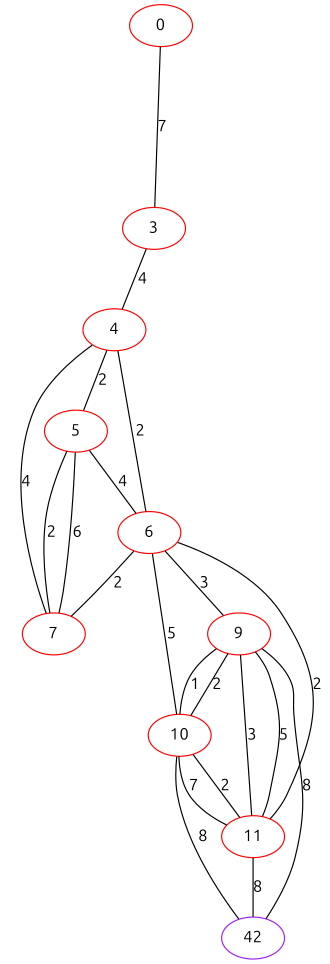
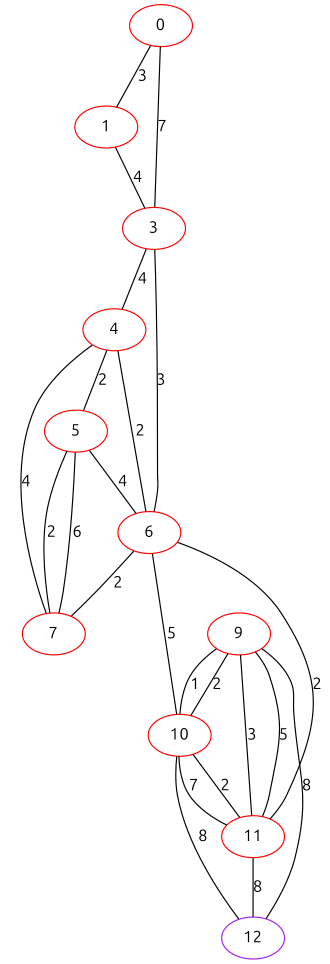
node "1": added
edge "6" -- "9": now "6" -- "3"
node "42": label "42" -> "12"
